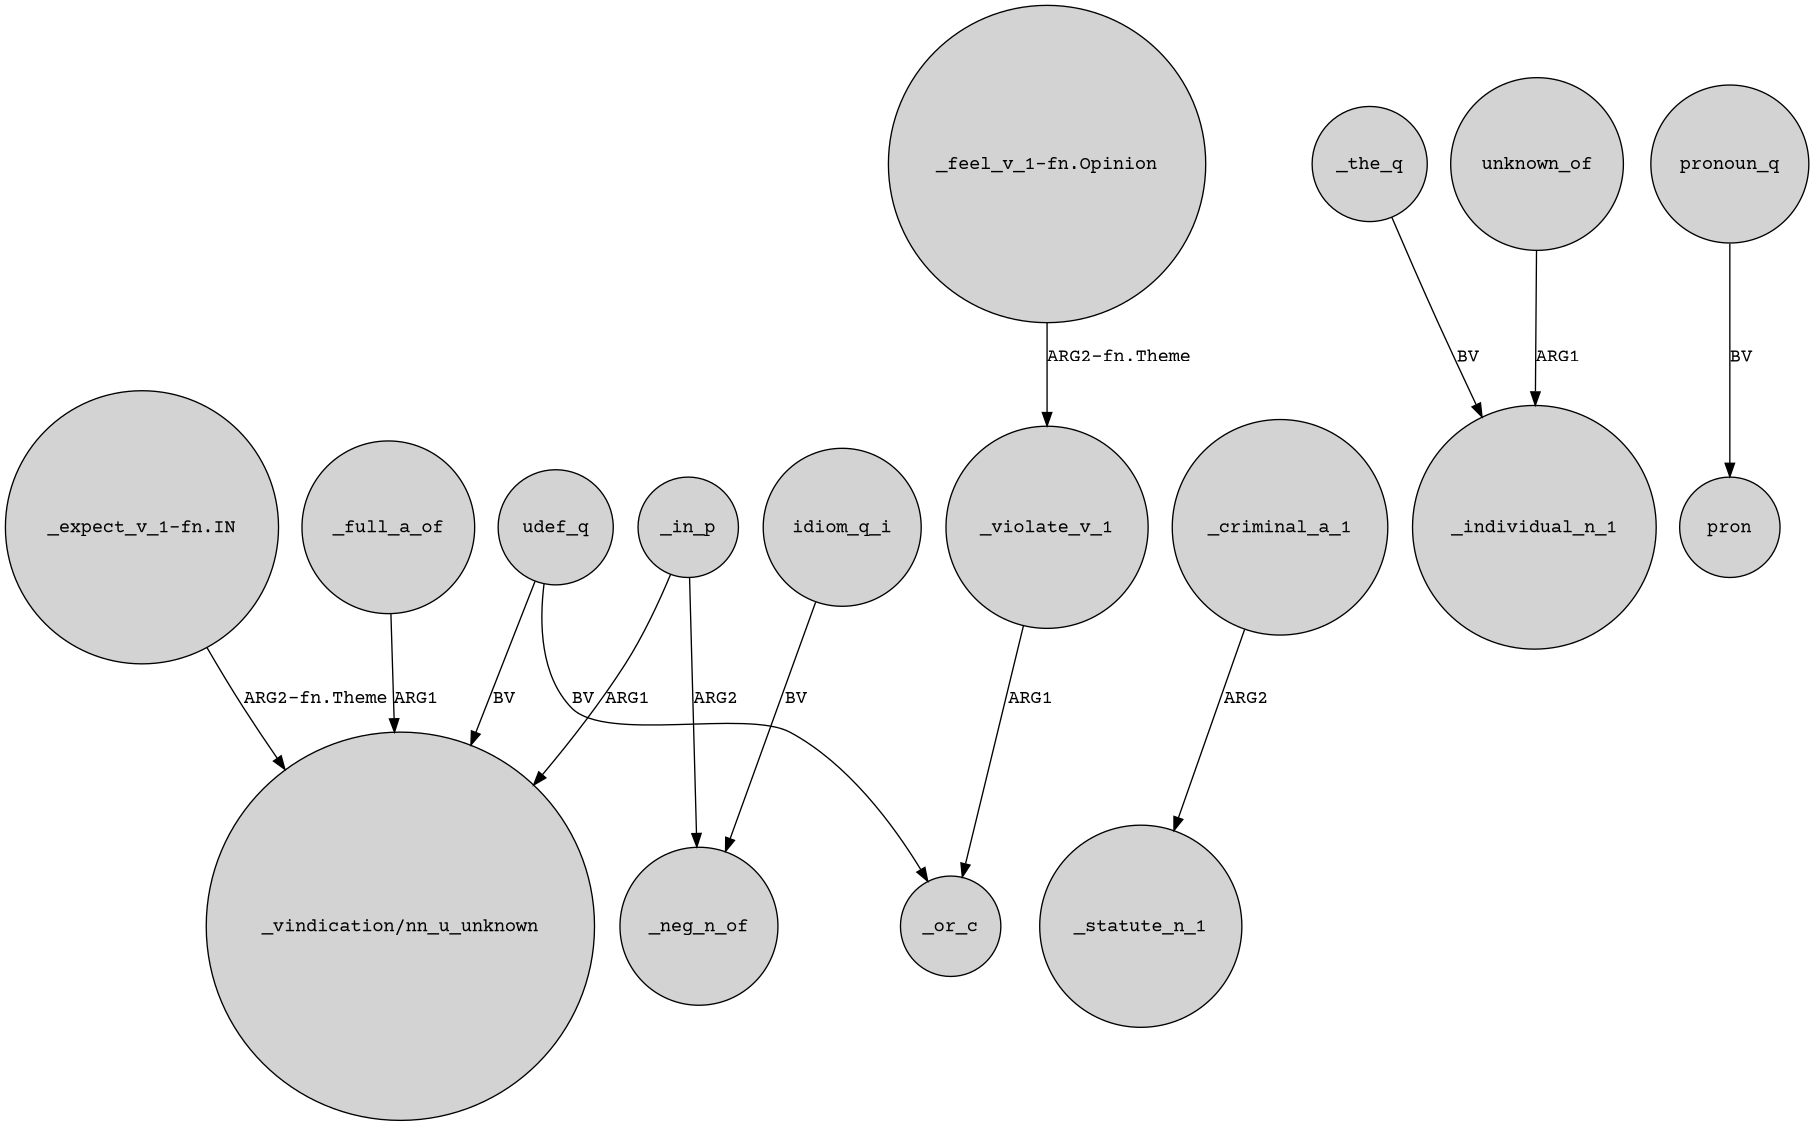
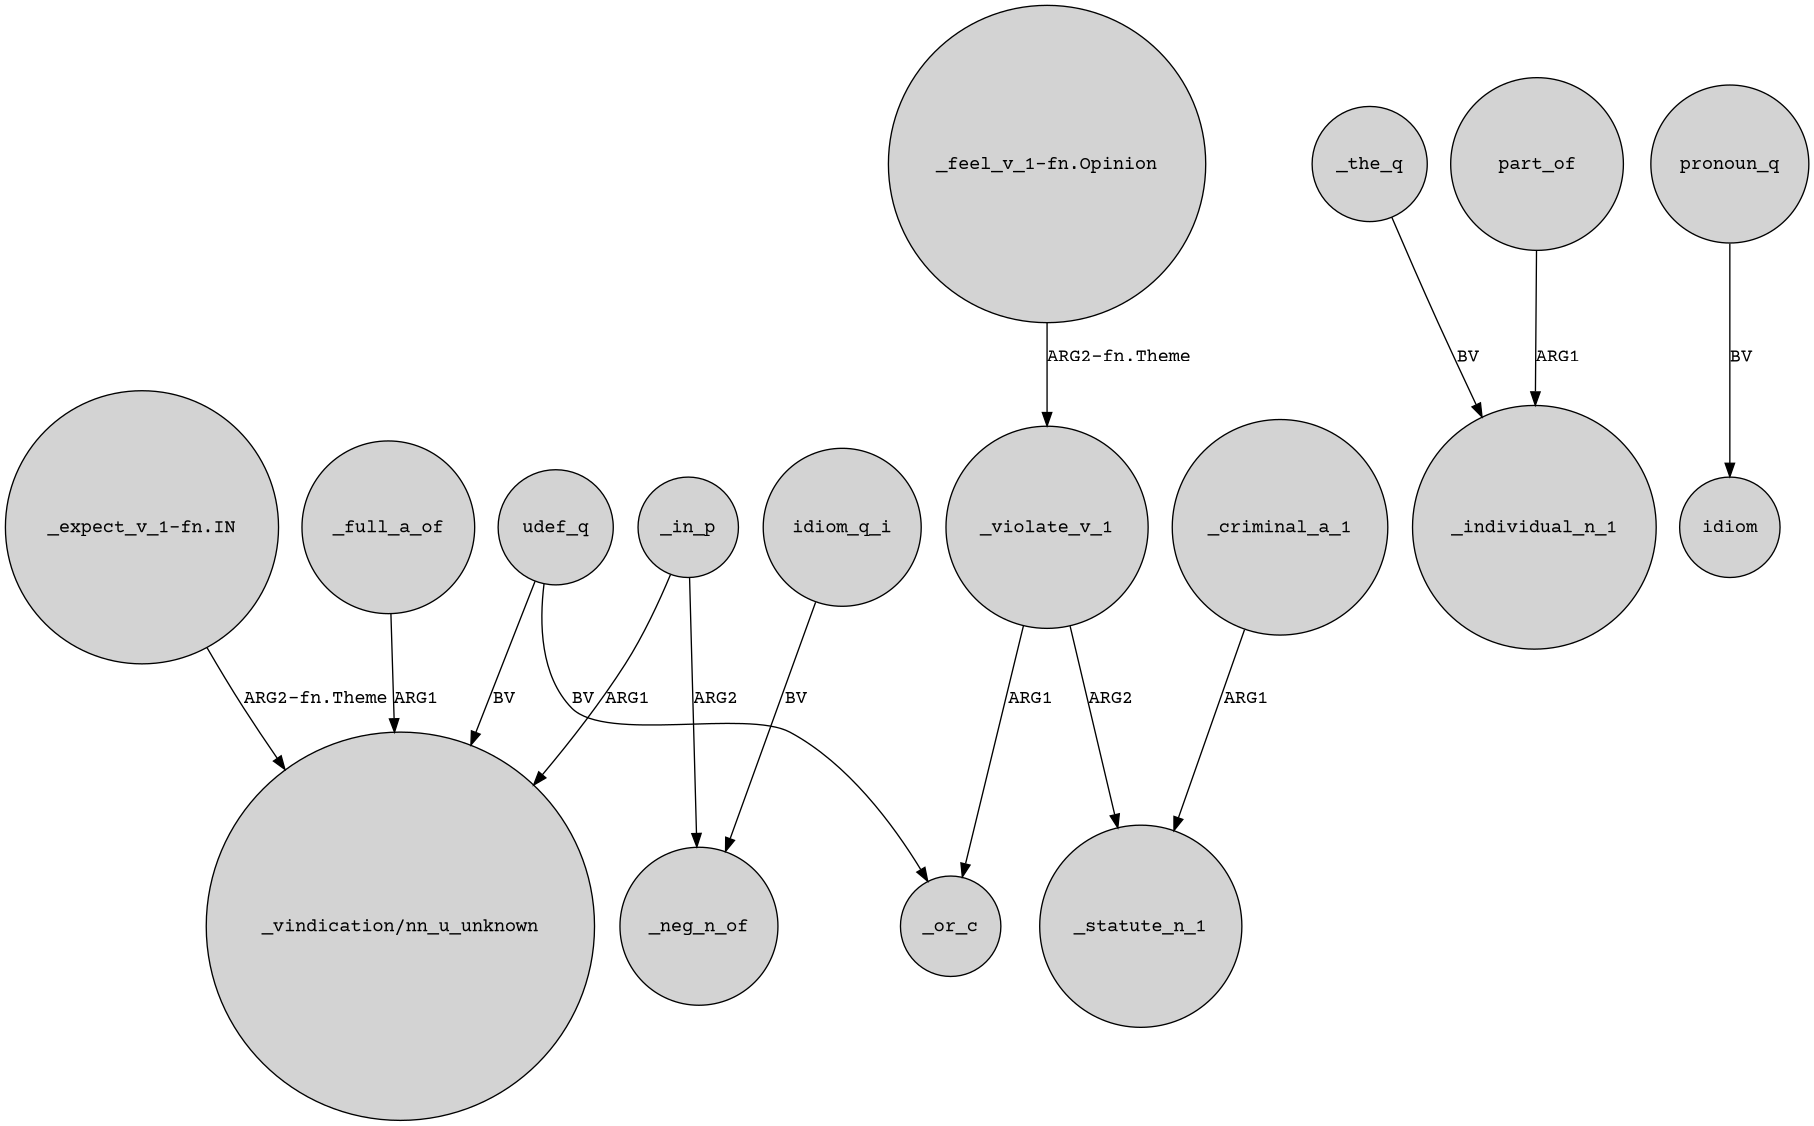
node "unknown_of": label "unknown_of" -> "part_of"
node "pron": label "pron" -> "idiom"
edge "_criminal_a_1" -> "_statute_n_1": label "ARG2" -> "ARG1"
edge "_violate_v_1" -> "_statute_n_1": added, label "ARG2"
